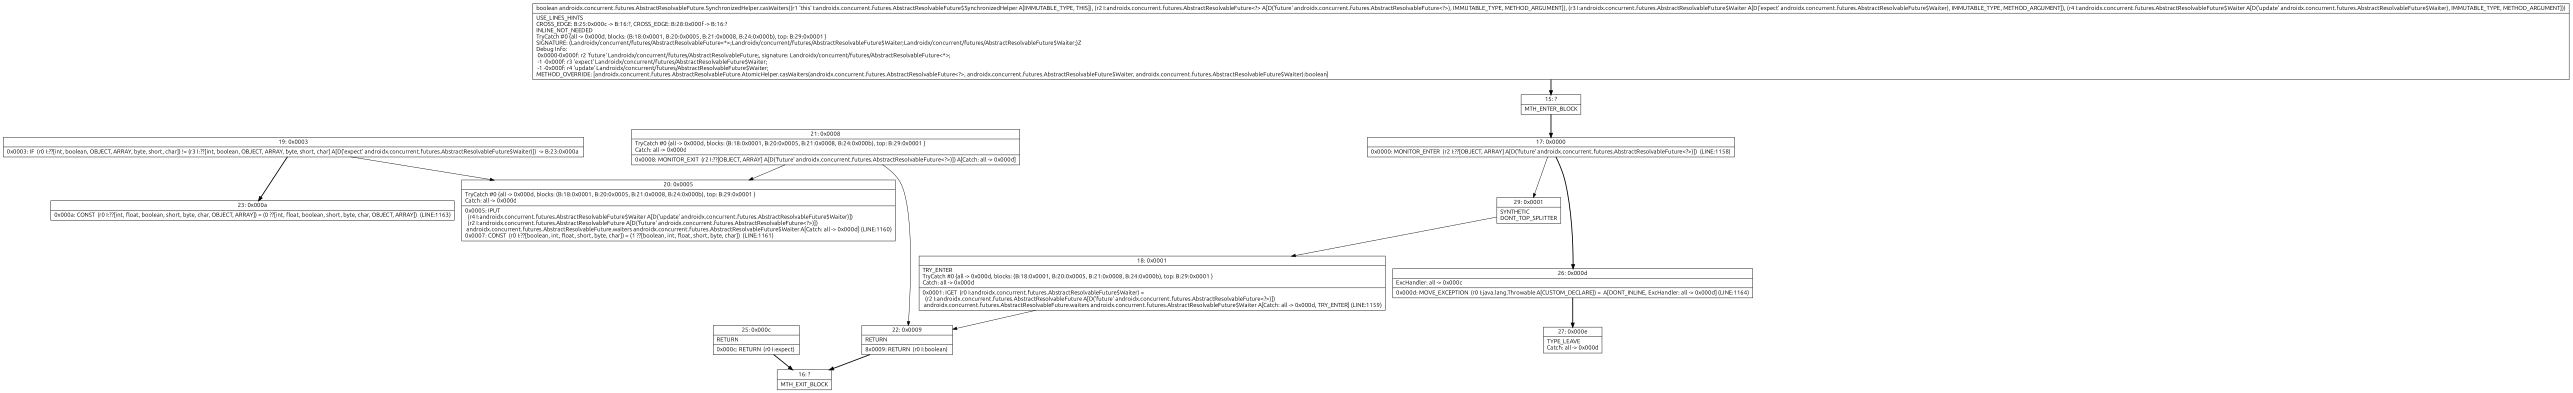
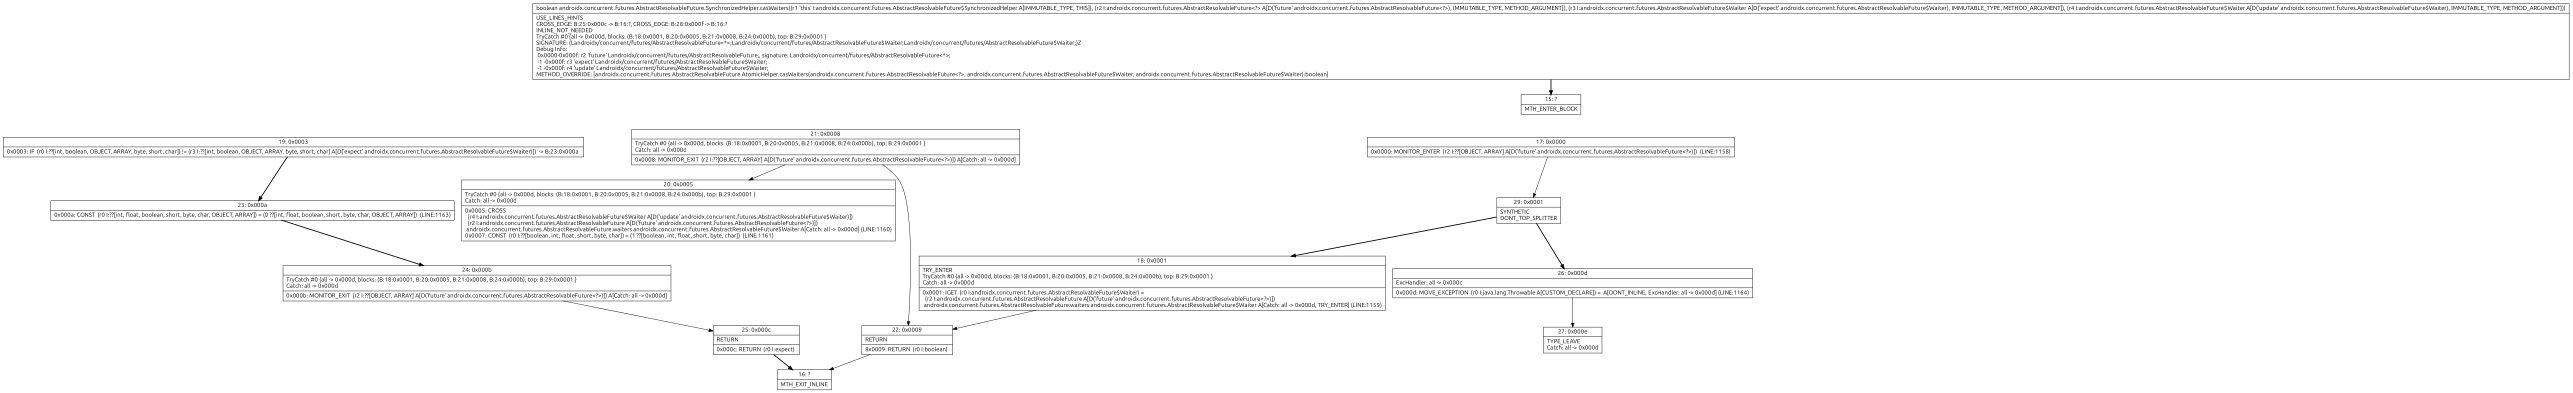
edge "15: ?" -> "17: 0x0000": removed
edge "19: 0x0003" -> "20: 0x0005": removed
edge "17: 0x0000" -> "26: 0x000d": now "29: 0x0001" -> "26: 0x000d"
node "20: 0x0005": text "0x0005: IPUT" -> "0x0005: CROSS"
edge "29: 0x0001" -> "18: 0x0001": style solid -> bold
node "24: 0x000b": added
edge "26: 0x000d" -> "27: 0x000e": style bold -> solid
edge "22: 0x0009" -> "16: ?": style bold -> solid
node "16: ?": text "MTH_EXIT_BLOCK" -> "MTH_EXIT_INLINE"
